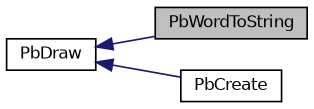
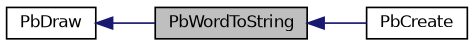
edge "PbCreate" -> "PbDraw": now "PbCreate" -> "PbWordToString"
